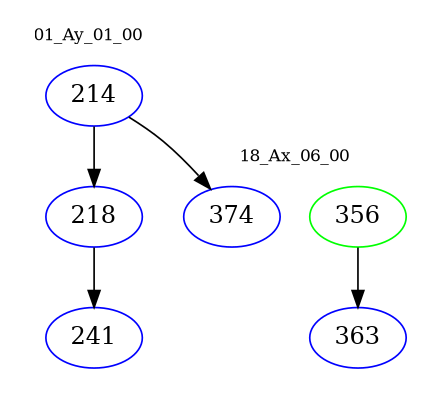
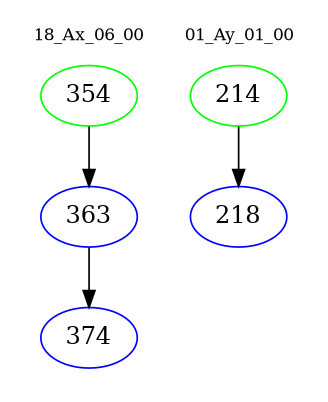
node "214": color blue -> green
edge "214" -> "374": now "363" -> "374"
node "356": label "356" -> "354"
node "241": removed
